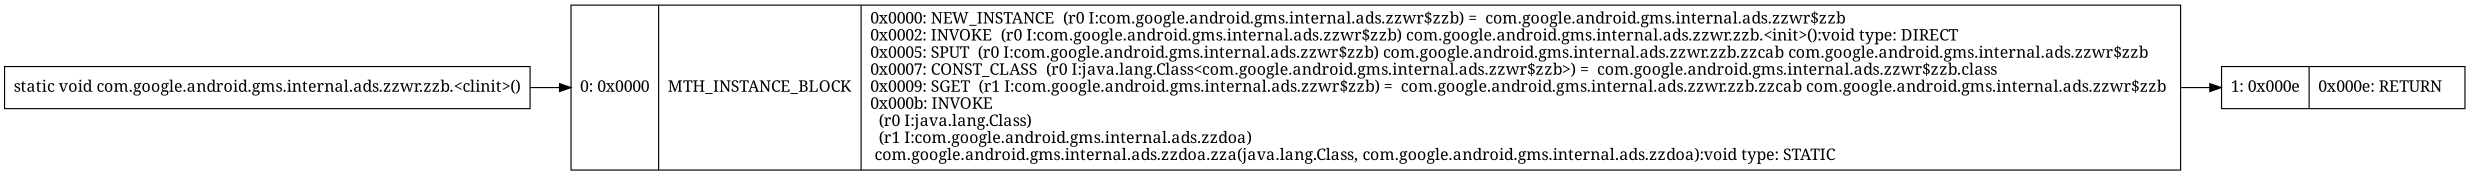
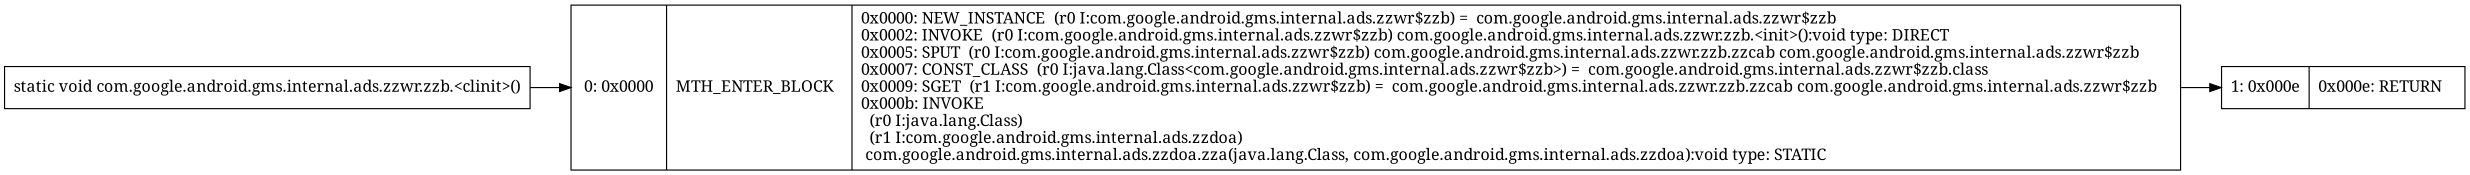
node "0: 0x0000": text "MTH_INSTANCE_BLOCK" -> "MTH_ENTER_BLOCK"
